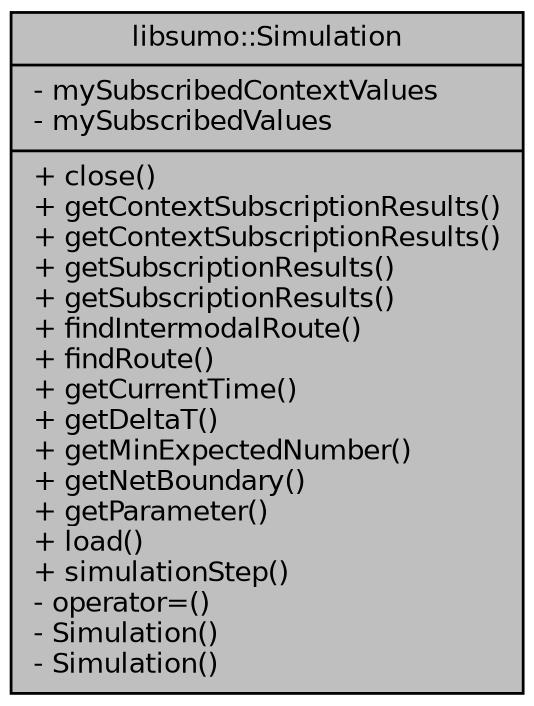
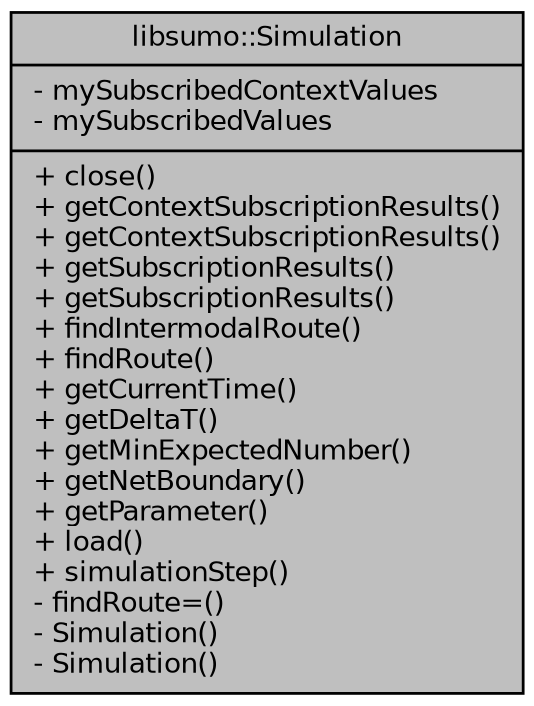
node "libsumo::Simulation": text "- operator=()" -> "- findRoute=()"
